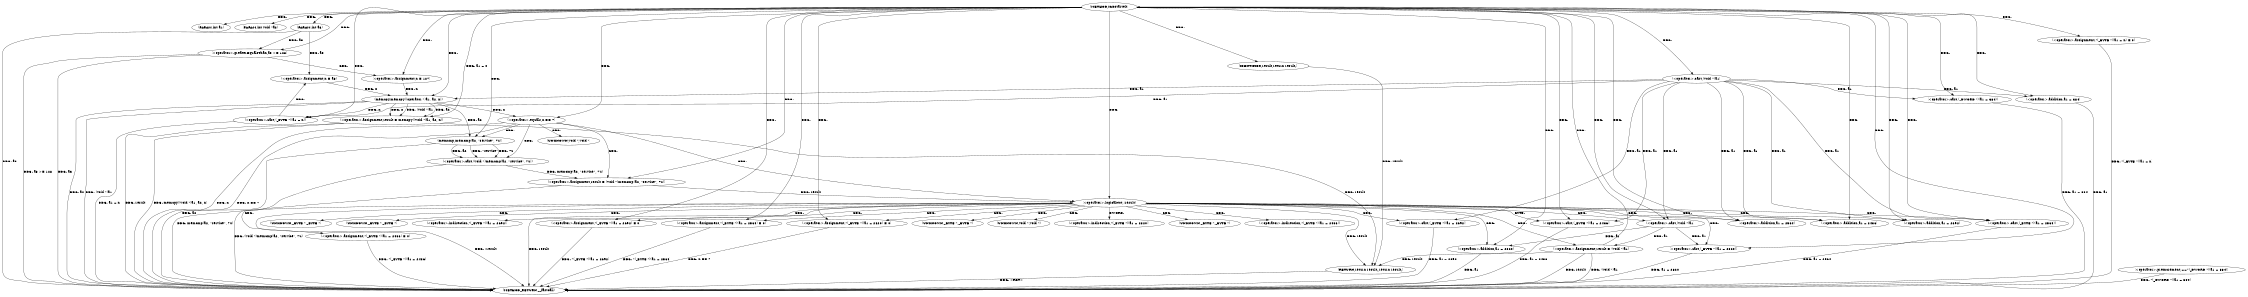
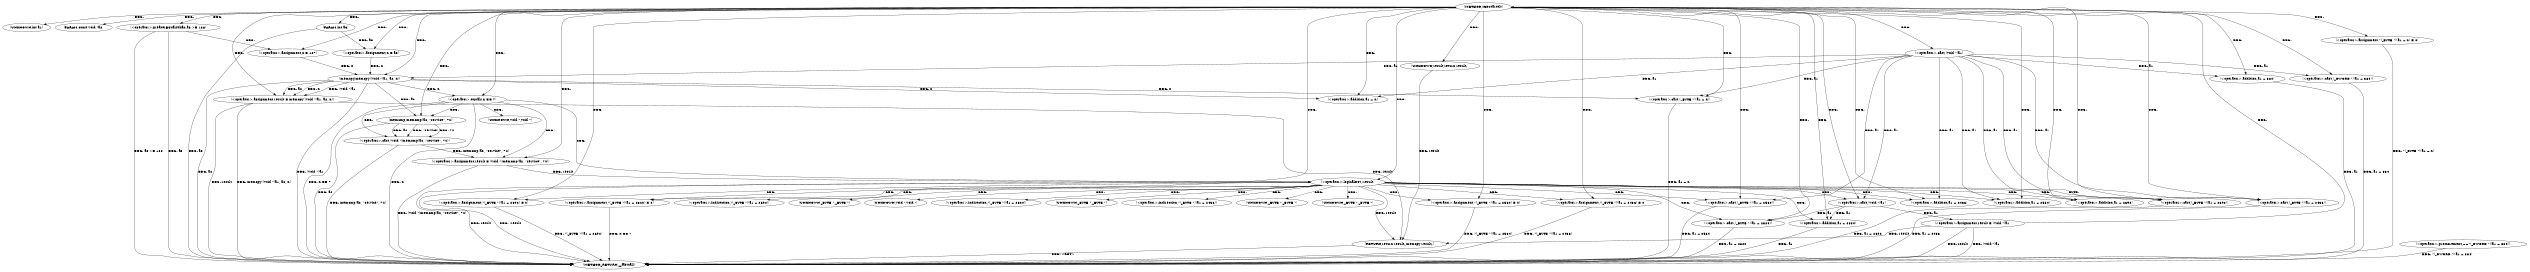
edge "(METHOD,IGDstartelt)" -> "(<operator>.cast,(_BYTE *)(a1 + 2692))": added, label "DDG:"
node "(PARAM,int a1)": label "(PARAM,int a1)" -> "(UNKNOWN,int a1)"
node "(PARAM,int void *a2)": label "(PARAM,int void *a2)" -> "(PARAM,const void *a2)"
edge "(PARAM,int a3)" -> "(<operator>.greaterEqualsThan,a3 >= 128)": removed, label "DDG: a3"
edge "(METHOD,IGDstartelt)" -> "(<operator>.assignment,result = memcpy((void *)a1, a2, n))": label "DDG: a1 + n" -> "DDG: "
node "(IDENTIFIER,result,return result;)": label "(IDENTIFIER,result,return result;)" -> "(UNKNOWN,result,return result;)"
edge "(METHOD,IGDstartelt)" -> "(<operator>.assignment,*(_BYTE *)(a1 + 2436) = 0)": added, label "DDG:"
edge "(<operator>.cast,(_BYTE *)(a1 + n))" -> "(<operator>.assignment,n = a3)": now "(METHOD,IGDstartelt)" -> "(<operator>.assignment,n = a3)"
node "(memcpy,memcpy((operator *)a1, a2, n))": label "(memcpy,memcpy((operator *)a1, a2, n))" -> "(memcpy,memcpy((void *)a1, a2, n))"
node "(<operator>.addition,a1 + n)": added
edge "(<operator>.logicalNot,!result)" -> "(<operator>.assignment,result = (void *)a1)": removed, label "CDG:"
edge "(<operator>.logicalNot,!result)" -> "(<operator>.indirection,*(_BYTE *)(a1 + 2820))": label "DWORD: " -> "CDG: "
node "(RETURN,return result;,return result;)": label "(RETURN,return result;,return result;)" -> "(RETURN,return result;,memcpy result;)"
